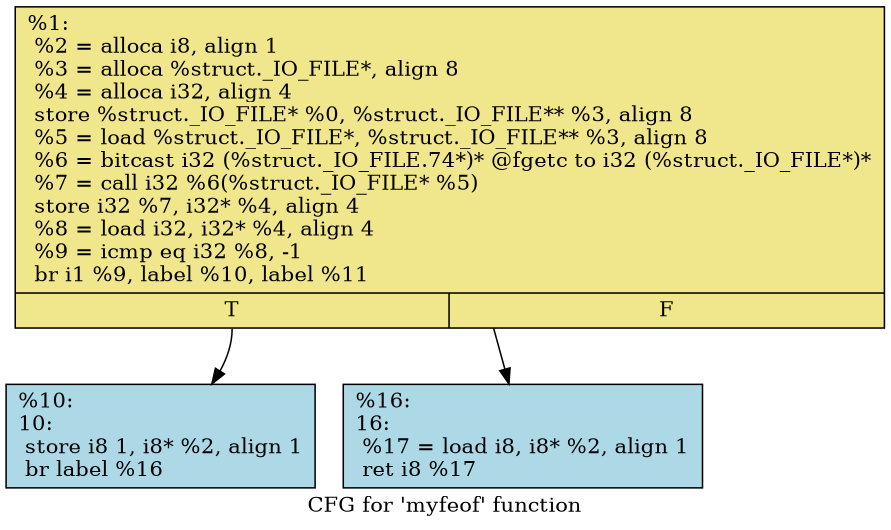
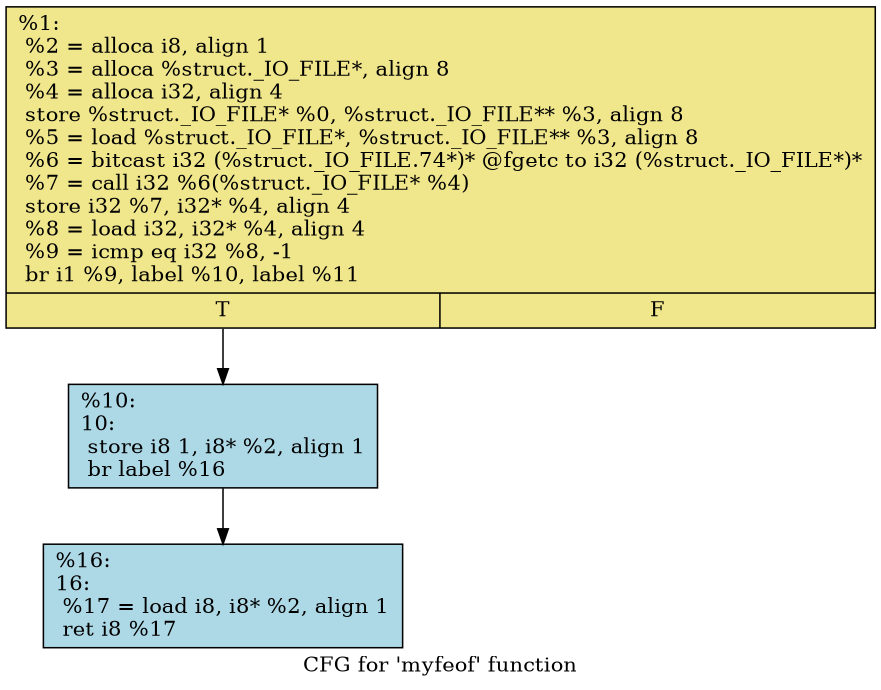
node "%1:": text "%7 = call i32 %6(%struct._IO_FILE* %5)" -> "%7 = call i32 %6(%struct._IO_FILE* %4)"
edge "%1:" -> "%16:": now "%10:" -> "%16:"
